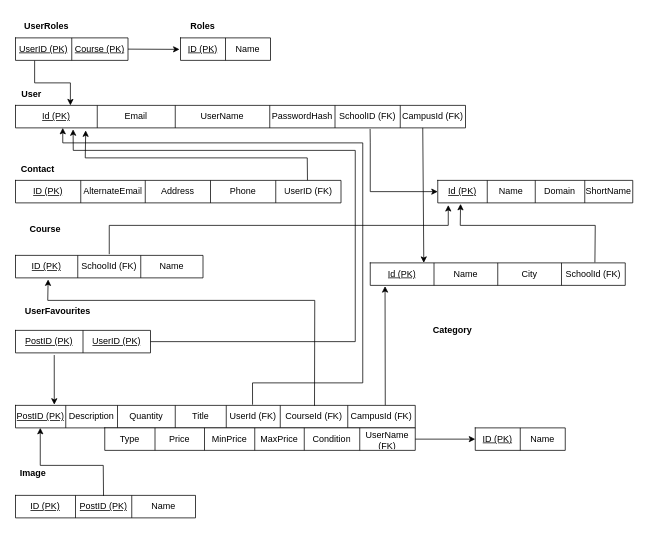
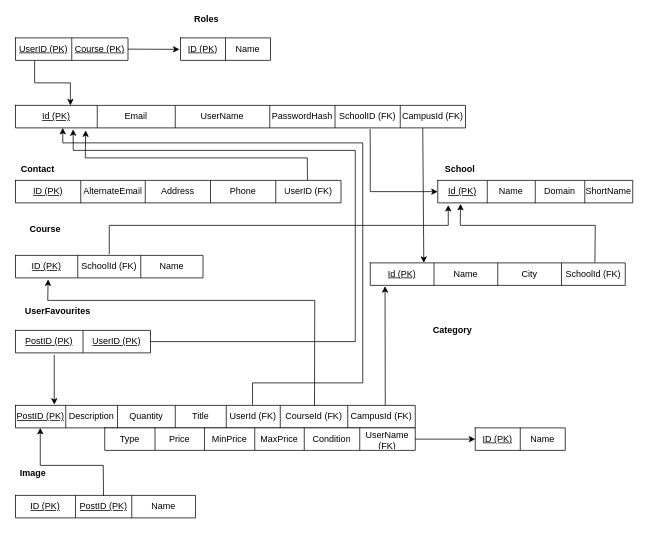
node "UserRoles": removed
node "Roles": moved (203, 27) -> (207, 19)
node "User": removed
node "School": added
